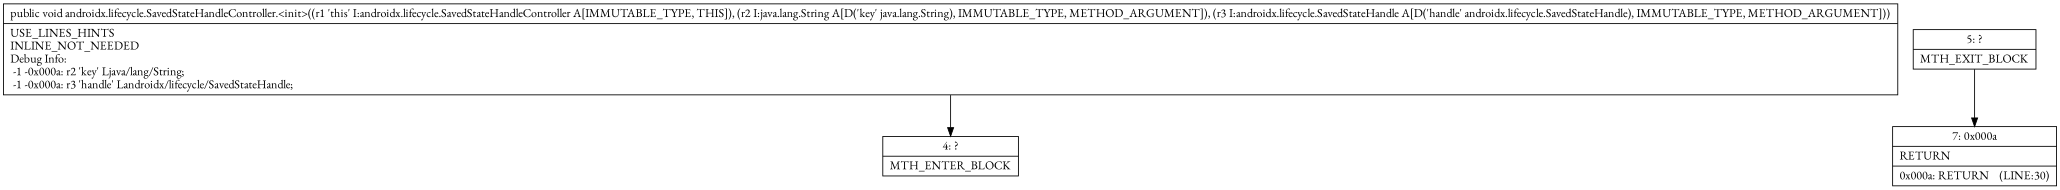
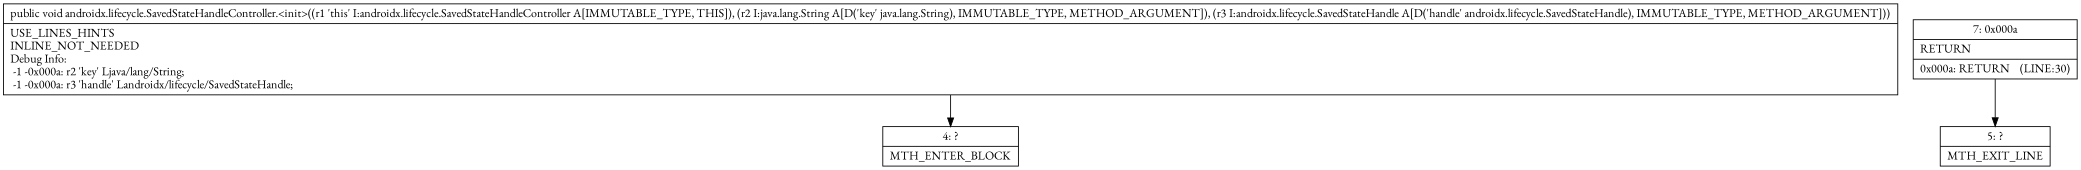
node "5: ?": text "MTH_EXIT_BLOCK" -> "MTH_EXIT_LINE"
edge "5: ?" -> "7: 0x000a": reversed
